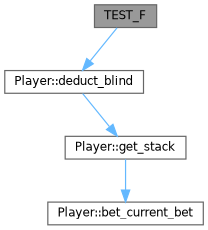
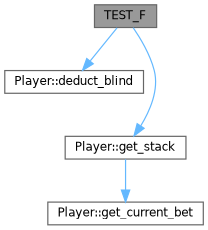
edge "Player::deduct_blind" -> "Player::get_stack": now "TEST_F" -> "Player::get_stack"
node "Player::bet_current_bet": label "Player::bet_current_bet" -> "Player::get_current_bet"
